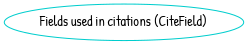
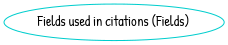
node "Fields used in citations (CiteField)": label "Fields used in citations (CiteField)" -> "Fields used in citations (Fields)"
